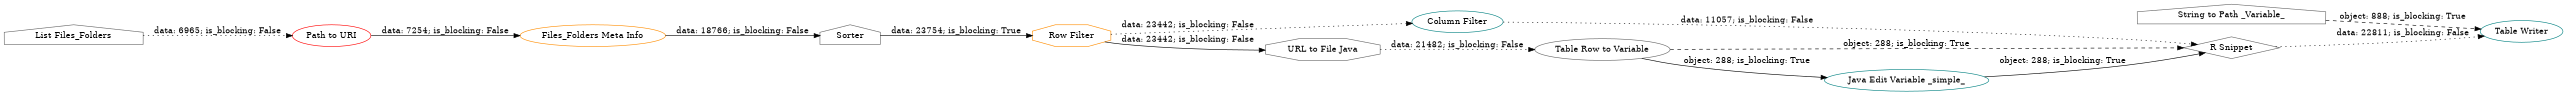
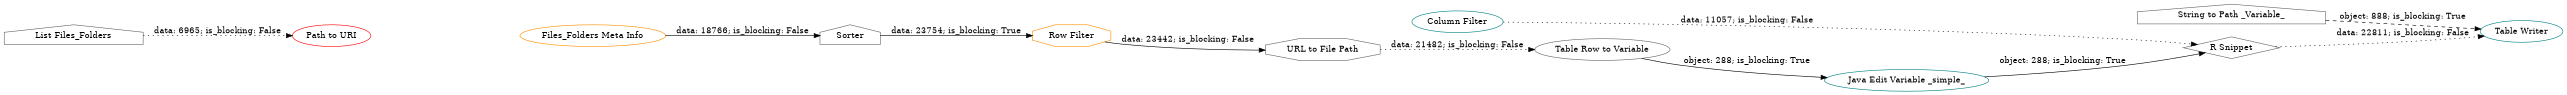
edge "Row Filter" -> "Column Filter": removed, label "data: 23442; is_blocking: False"
edge "Path to URI" -> "Files_Folders Meta Info": removed, label "data: 7254; is_blocking: False"
edge "Table Row to Variable" -> "R Snippet": removed, label "object: 288; is_blocking: True"
node "URL to File Java": label "URL to File Java" -> "URL to File Path"
